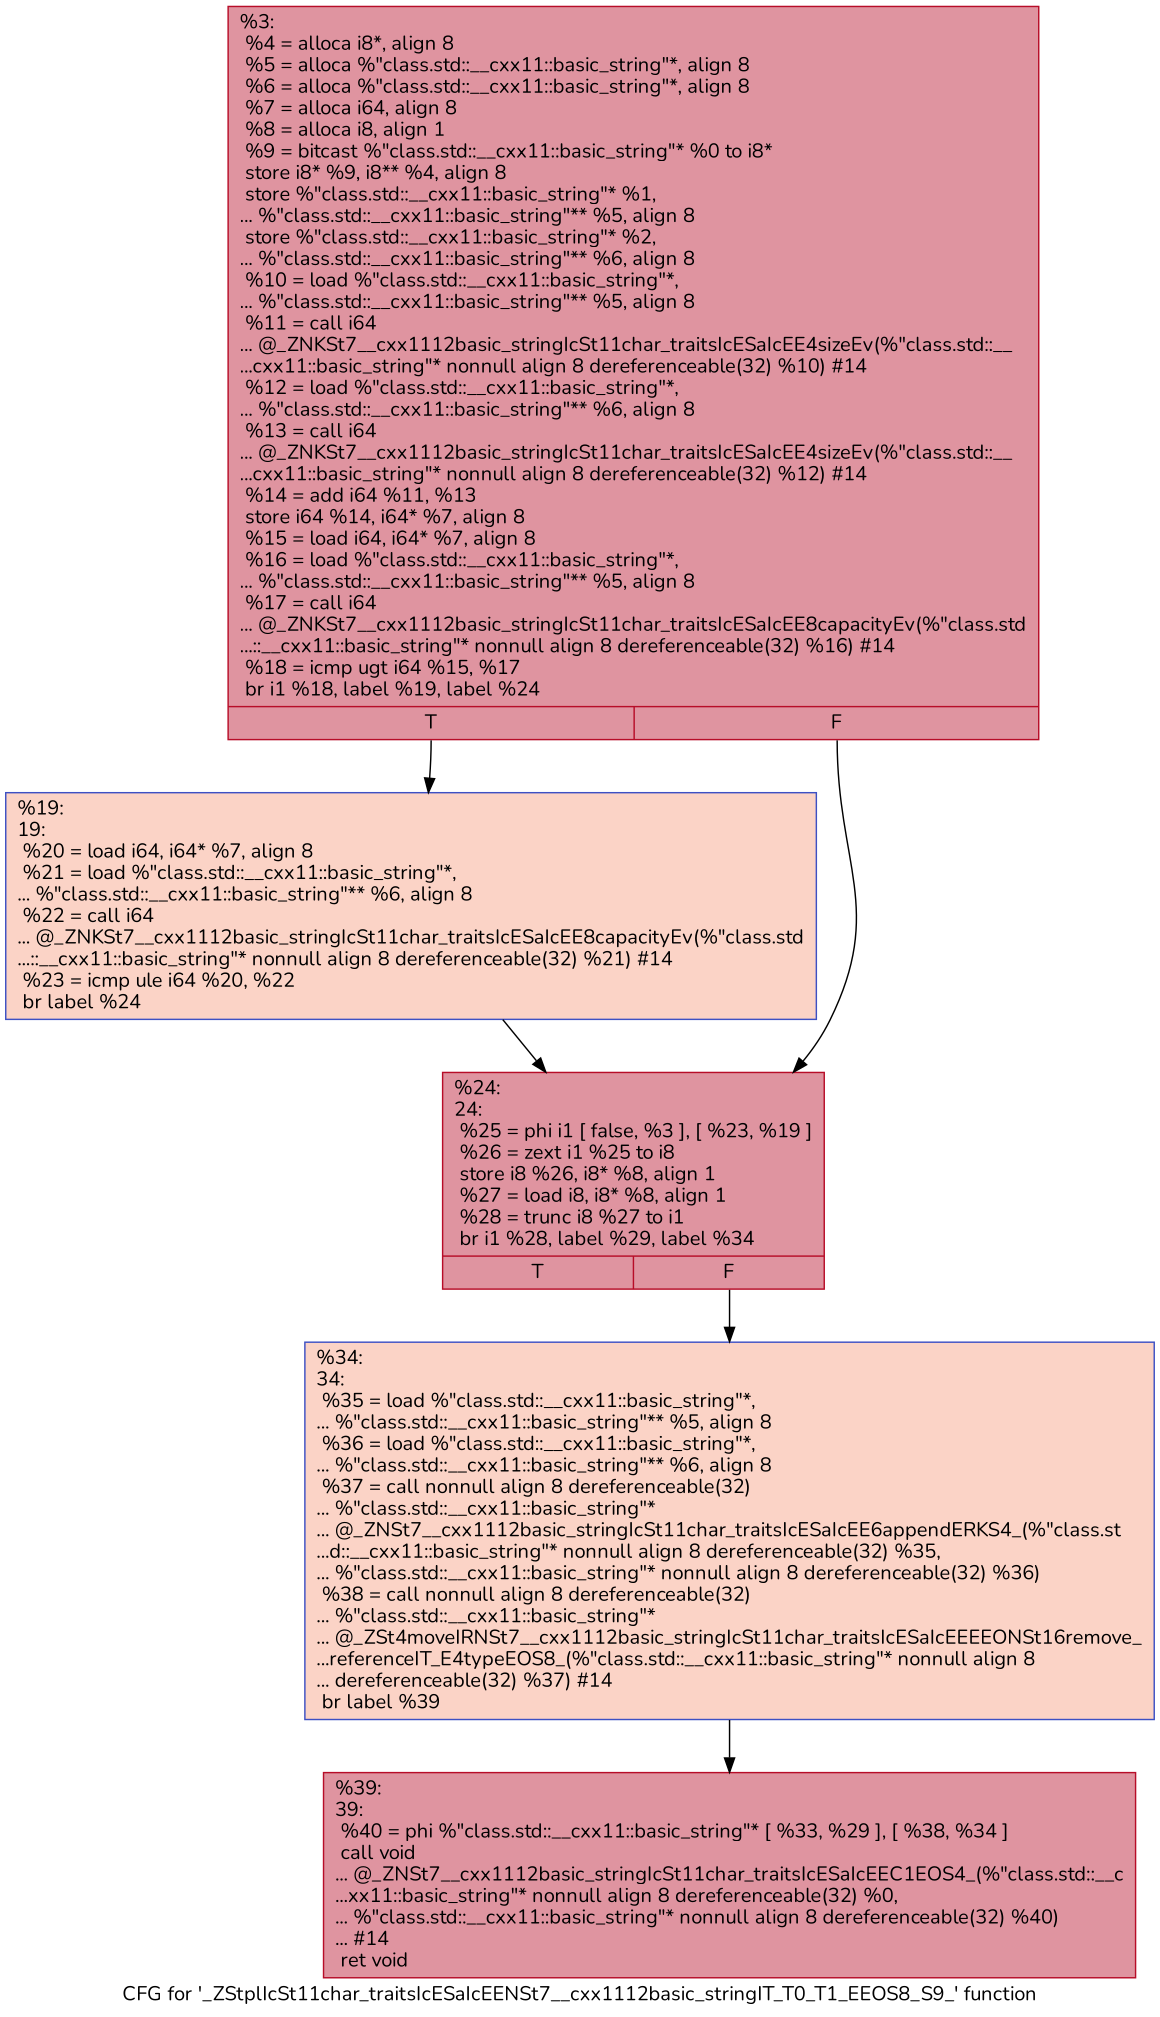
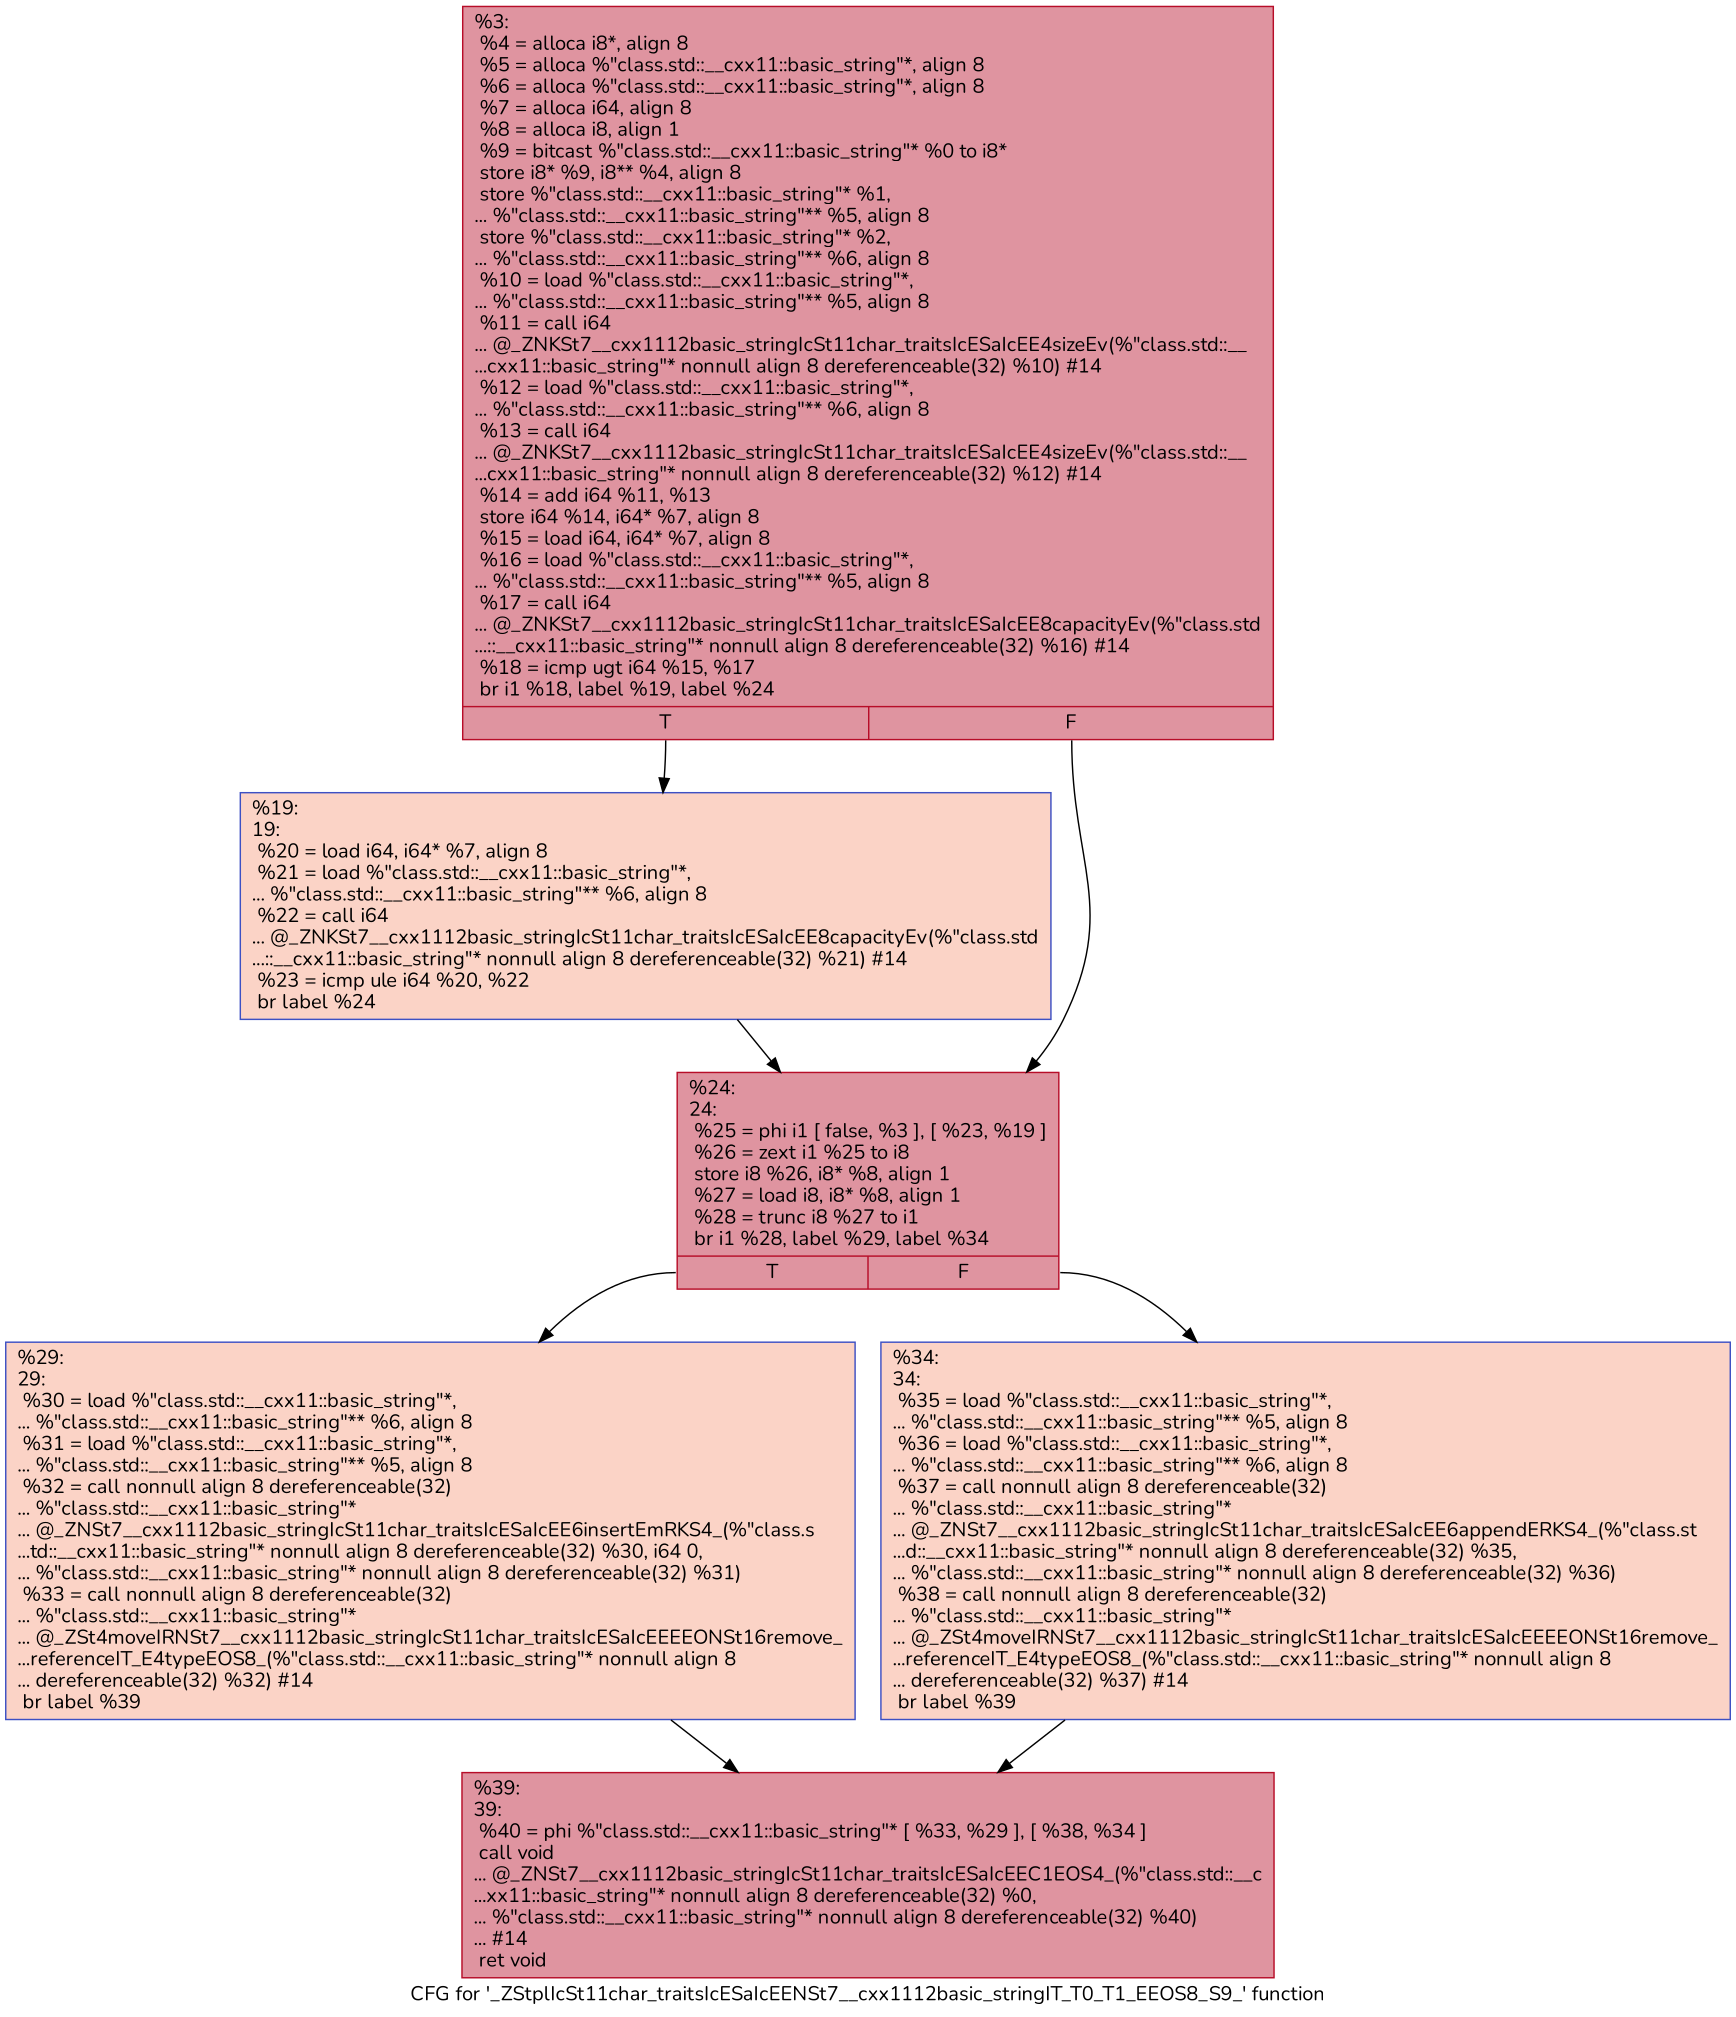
node "%29:": added
